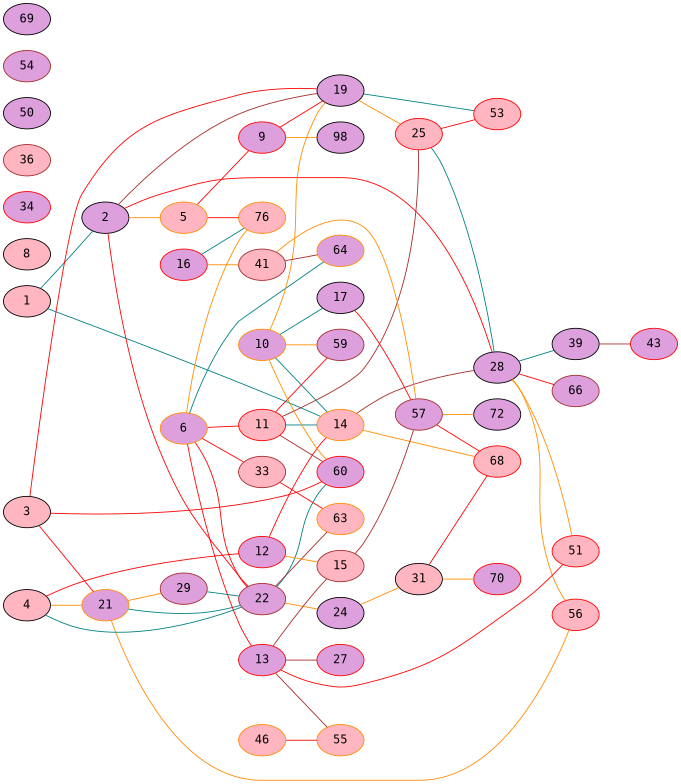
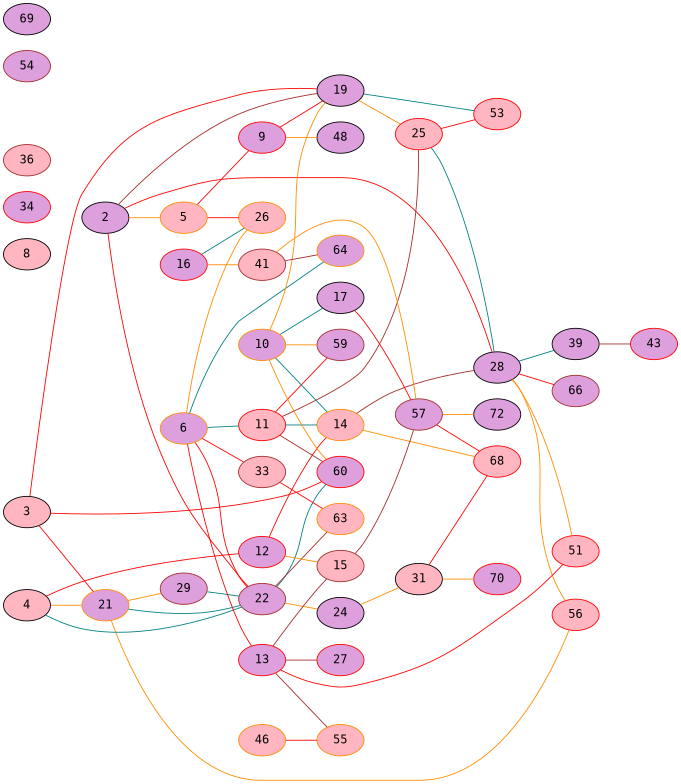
node "50": removed
node "98": label "98" -> "48"
node "76": label "76" -> "26"
node "1": removed
edge "11" -- "6": color red -> teal
